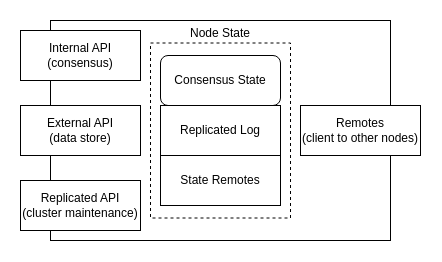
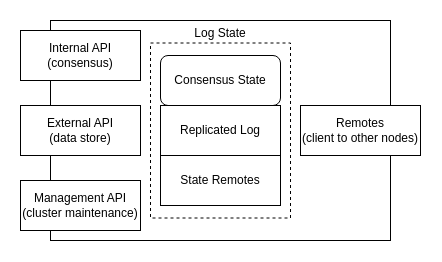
node "Node State": label "Node State" -> "Log State"
node "Replicated API (cluster maintenance)": label "Replicated API (cluster maintenance)" -> "Management API (cluster maintenance)"
